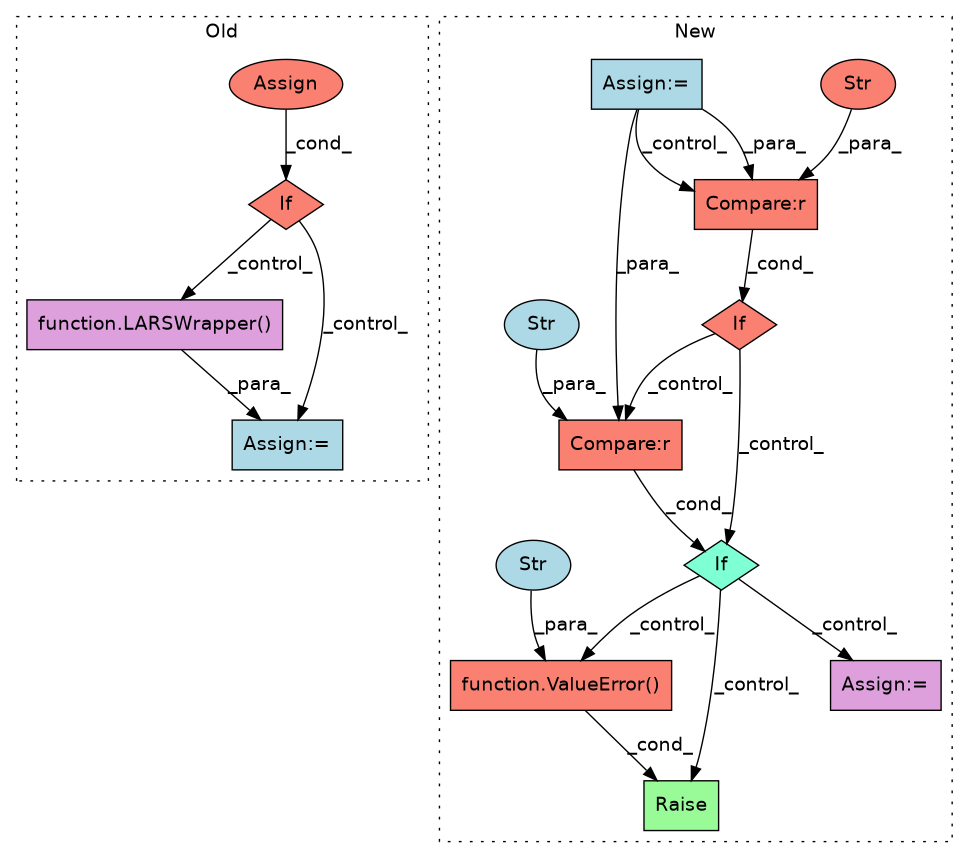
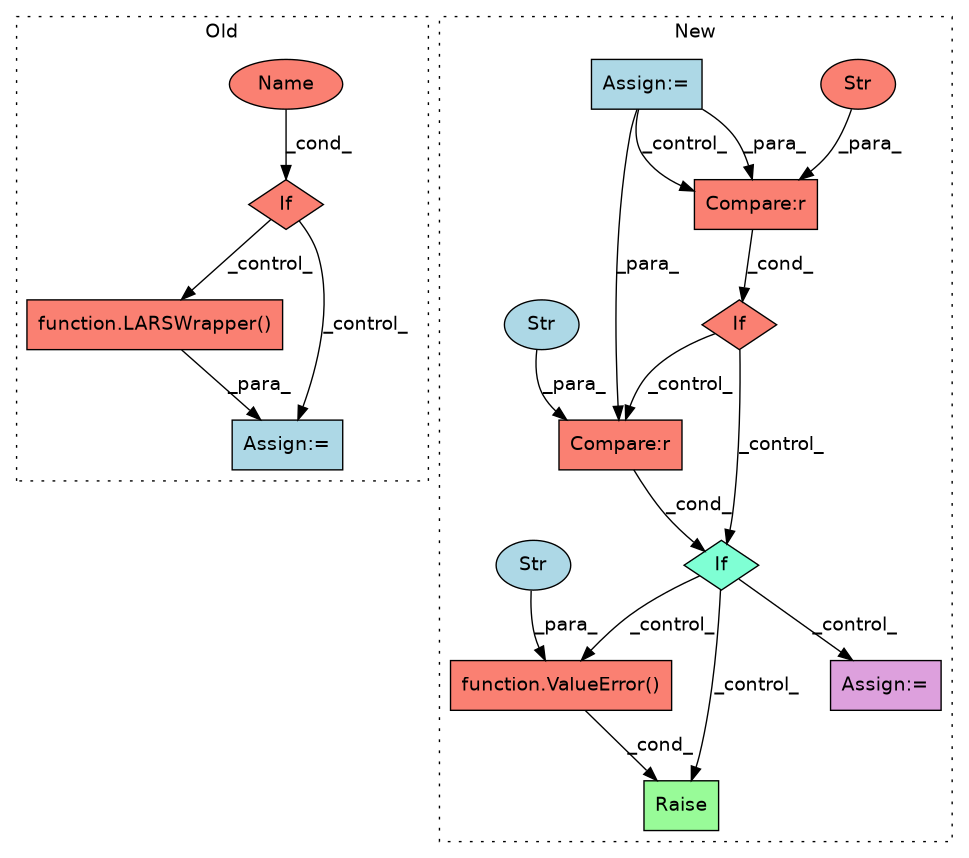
node "Assign": label "Assign" -> "Name"
node "function.LARSWrapper()": fillcolor plum -> salmon
